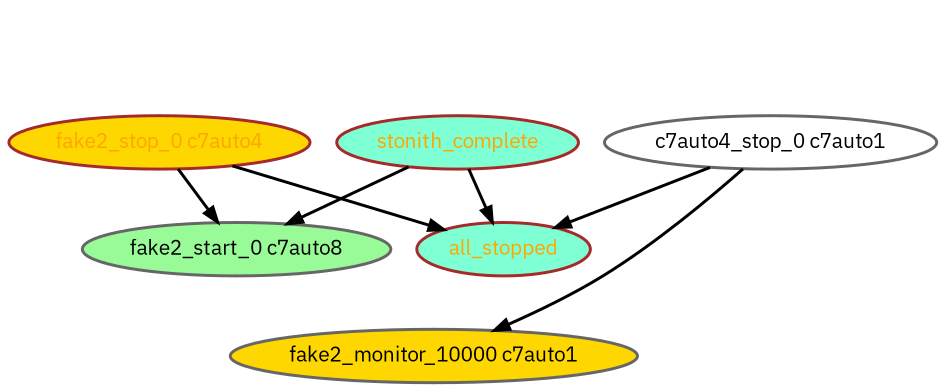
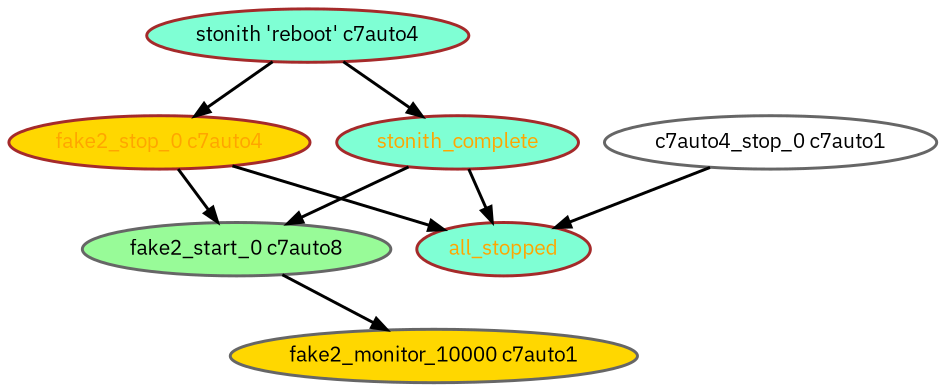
node "stonith 'reboot' c7auto4": added
edge "c7auto4_stop_0 c7auto1" -> "fake2_monitor_10000 c7auto1": now "fake2_start_0 c7auto8" -> "fake2_monitor_10000 c7auto1"
